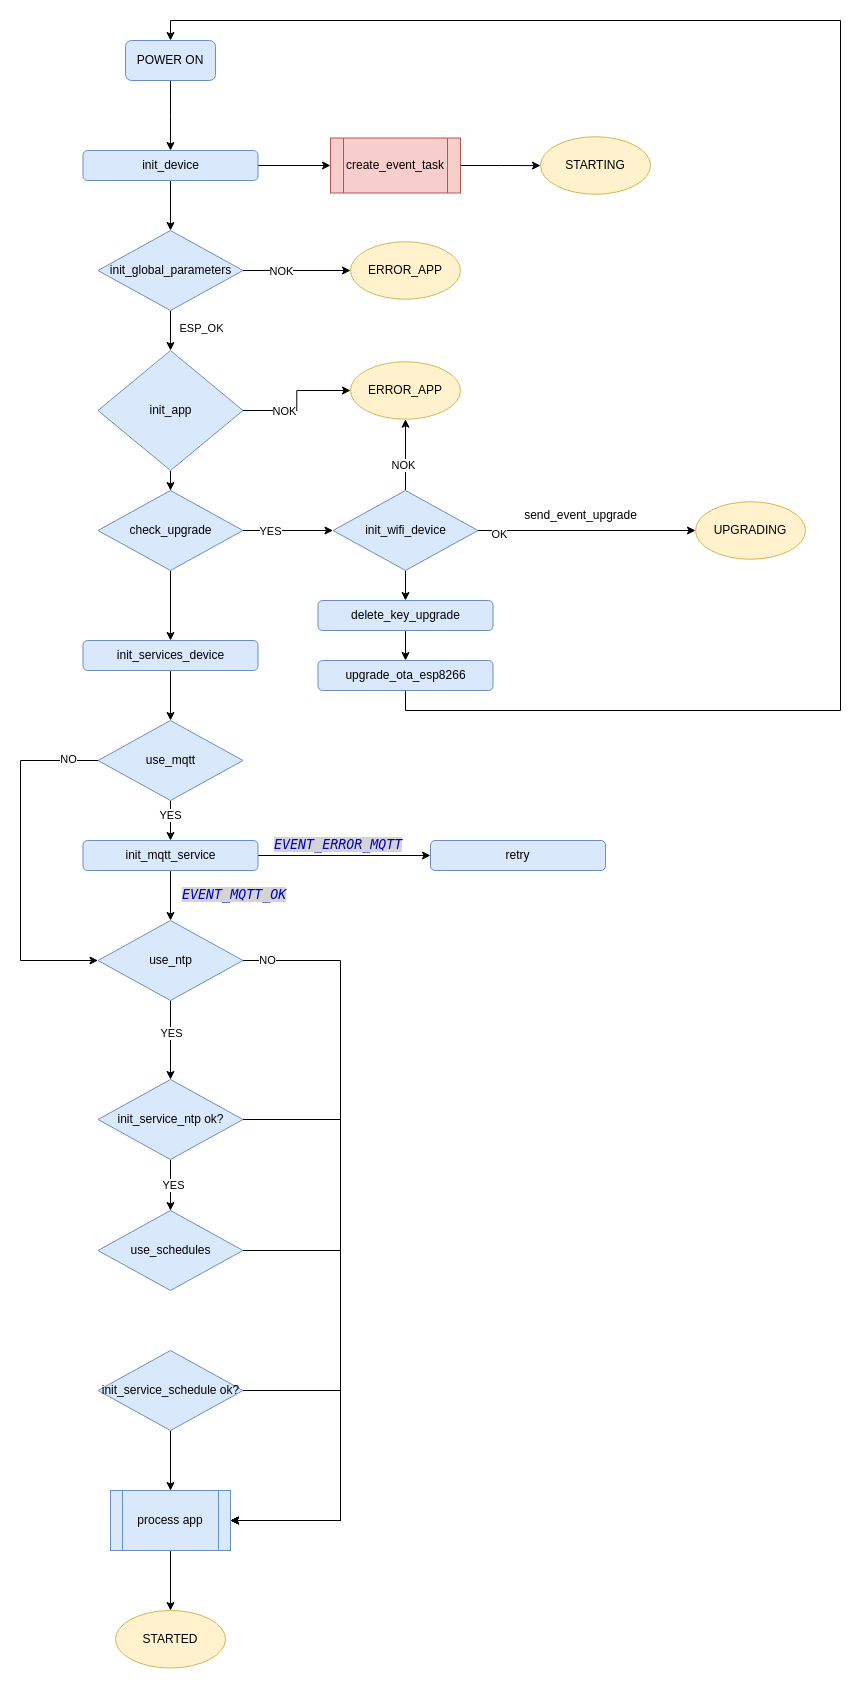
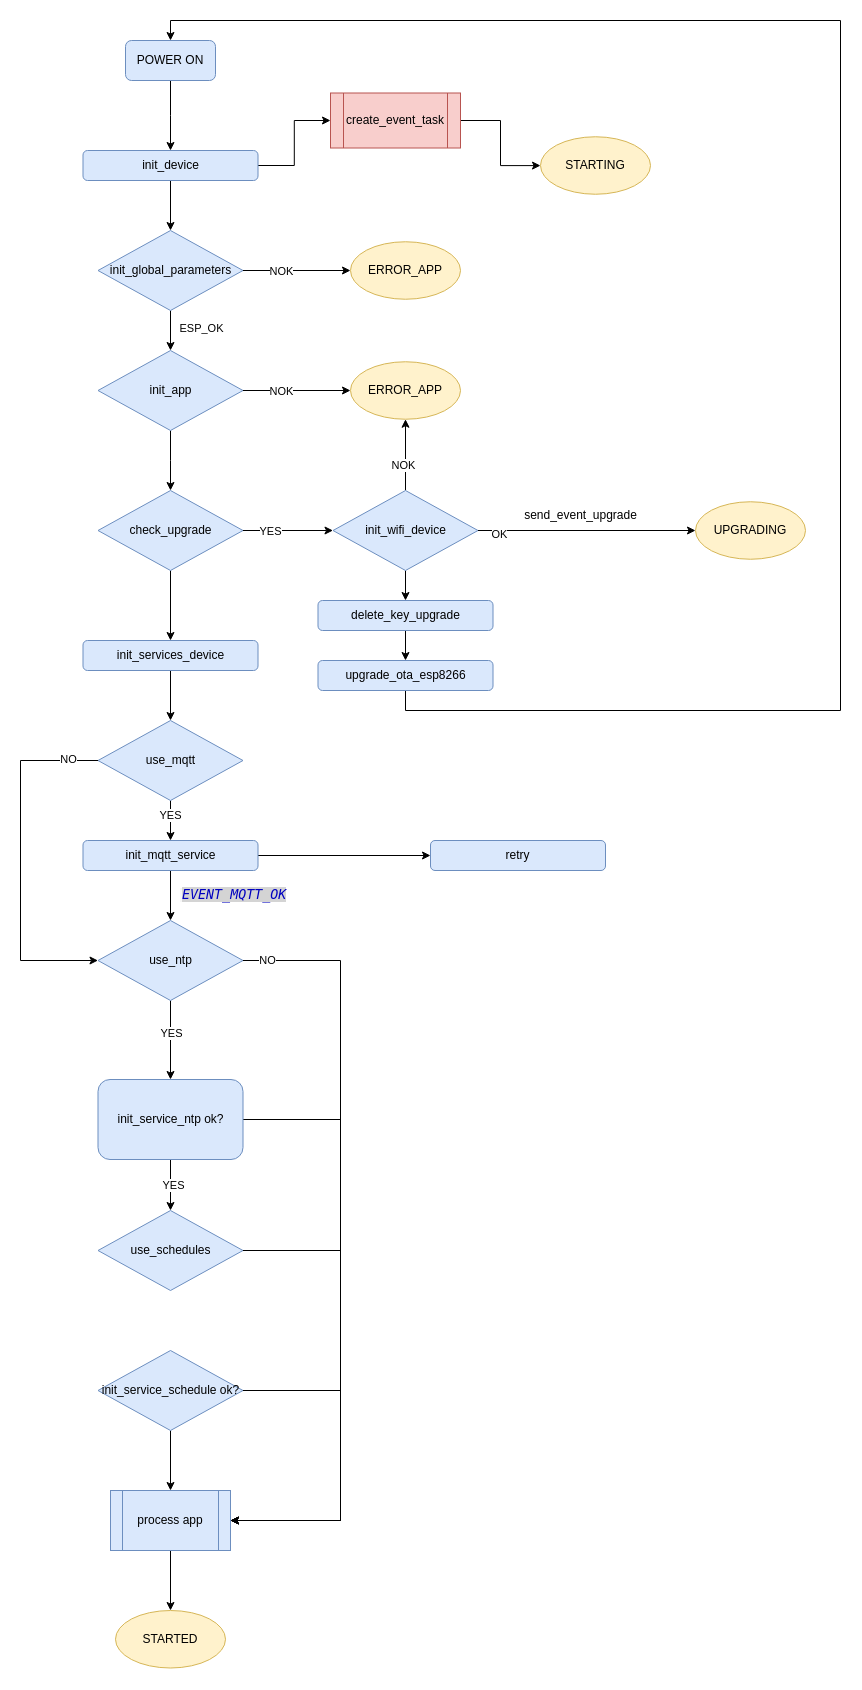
node "create_event_task": moved (396, 166) -> (396, 121)
node "init_app": size 145x120 -> 145x80
node "EVENT_ERROR_MQTT": removed
node "init_service_ntp ok?": shape diamond -> rounded rectangle
